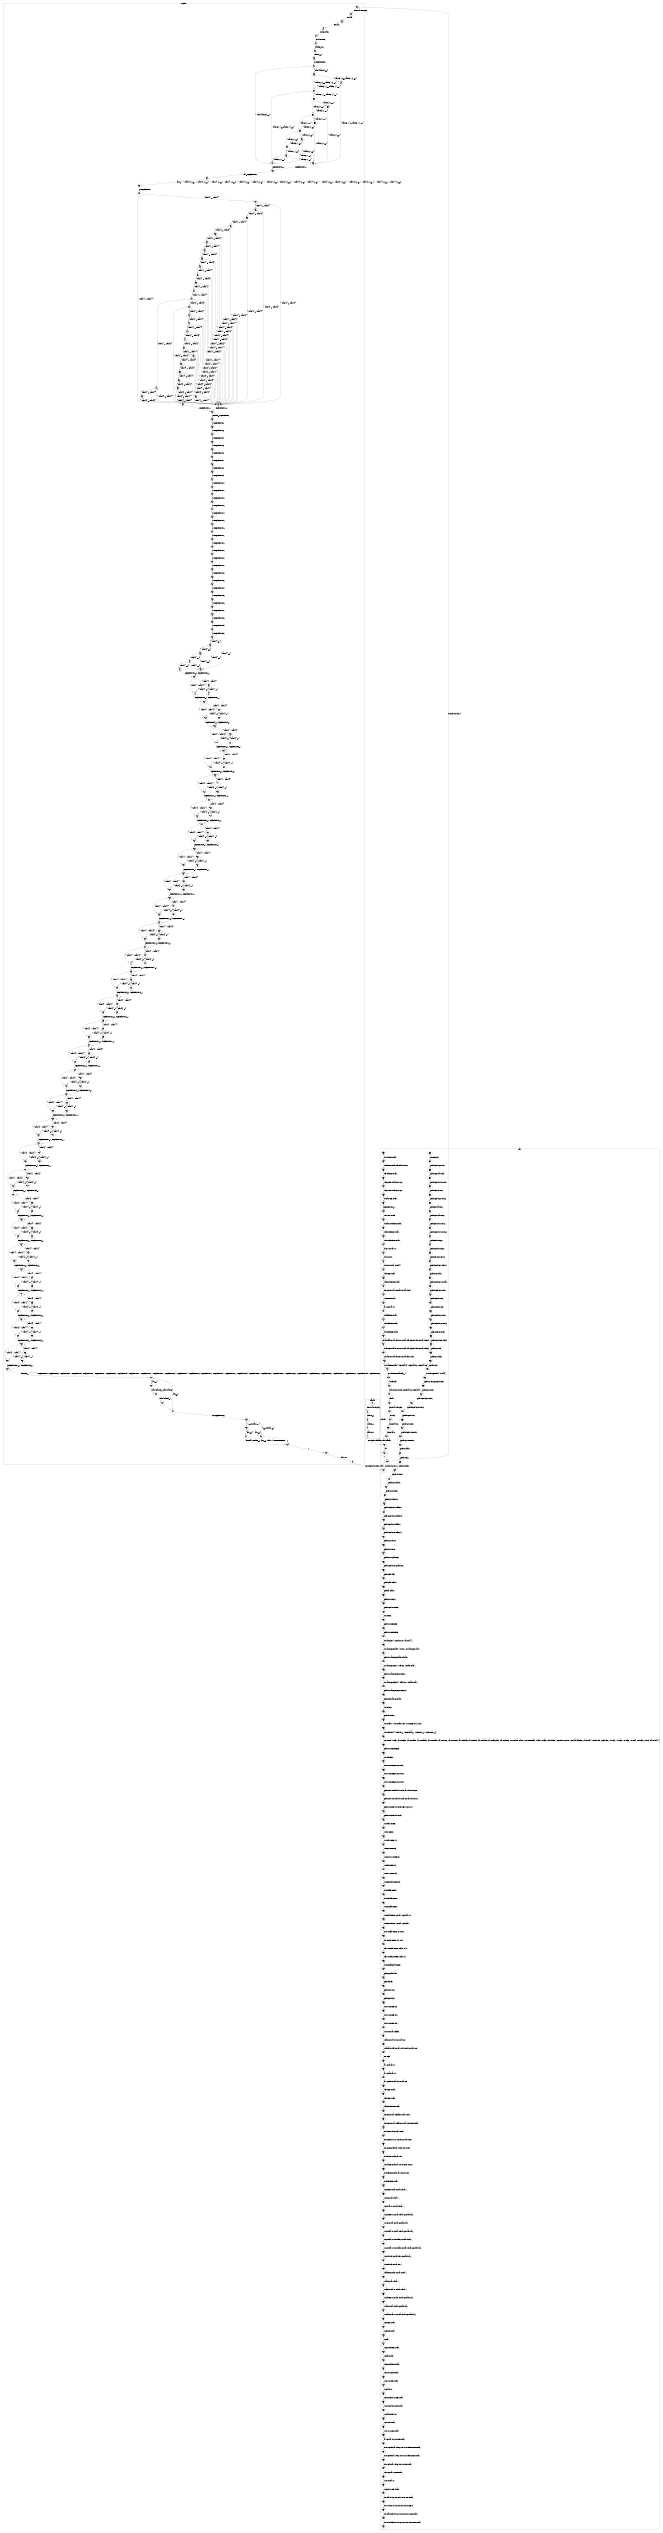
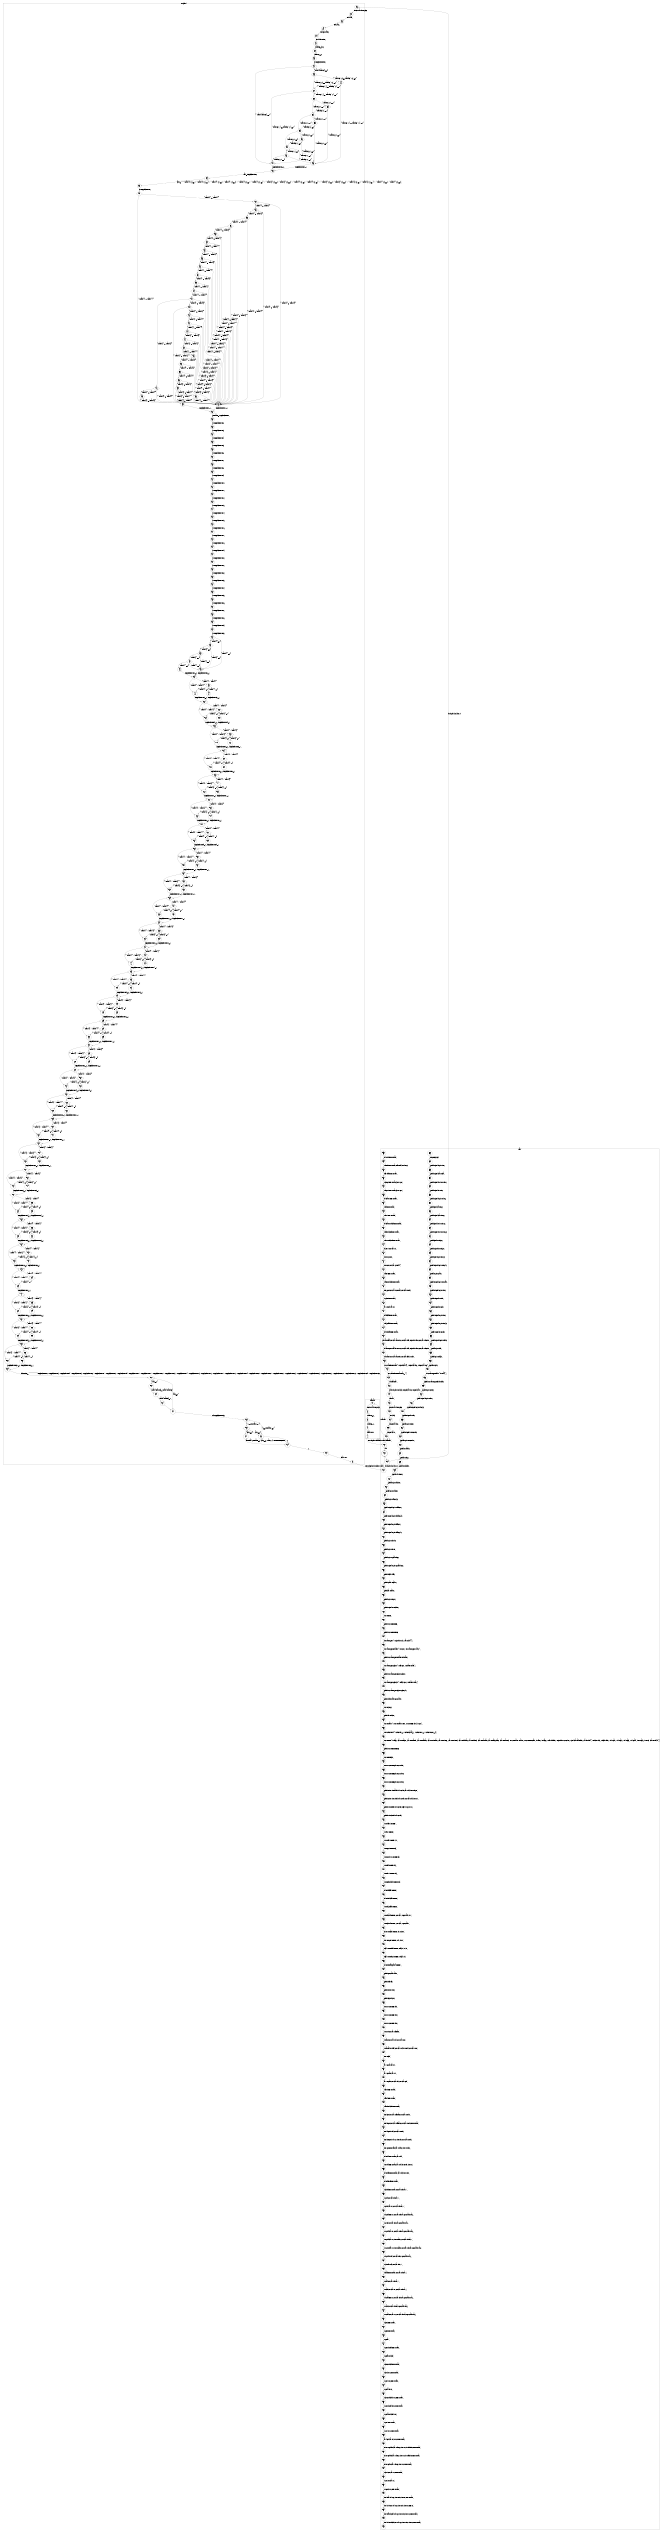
edge "N404 32" -> "N405 31": label "__CPAchecker_TMP_0 = 0;" -> "int feof(FILE *__stream);"
node "N195 25": removed
